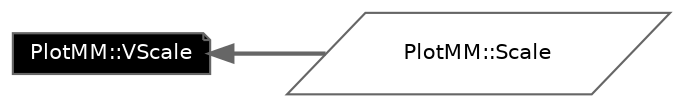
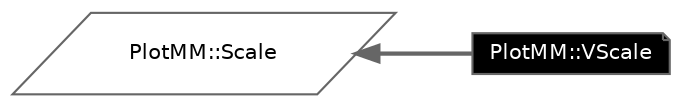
edge "PlotMM::Scale" -> "PlotMM::VScale": reversed
